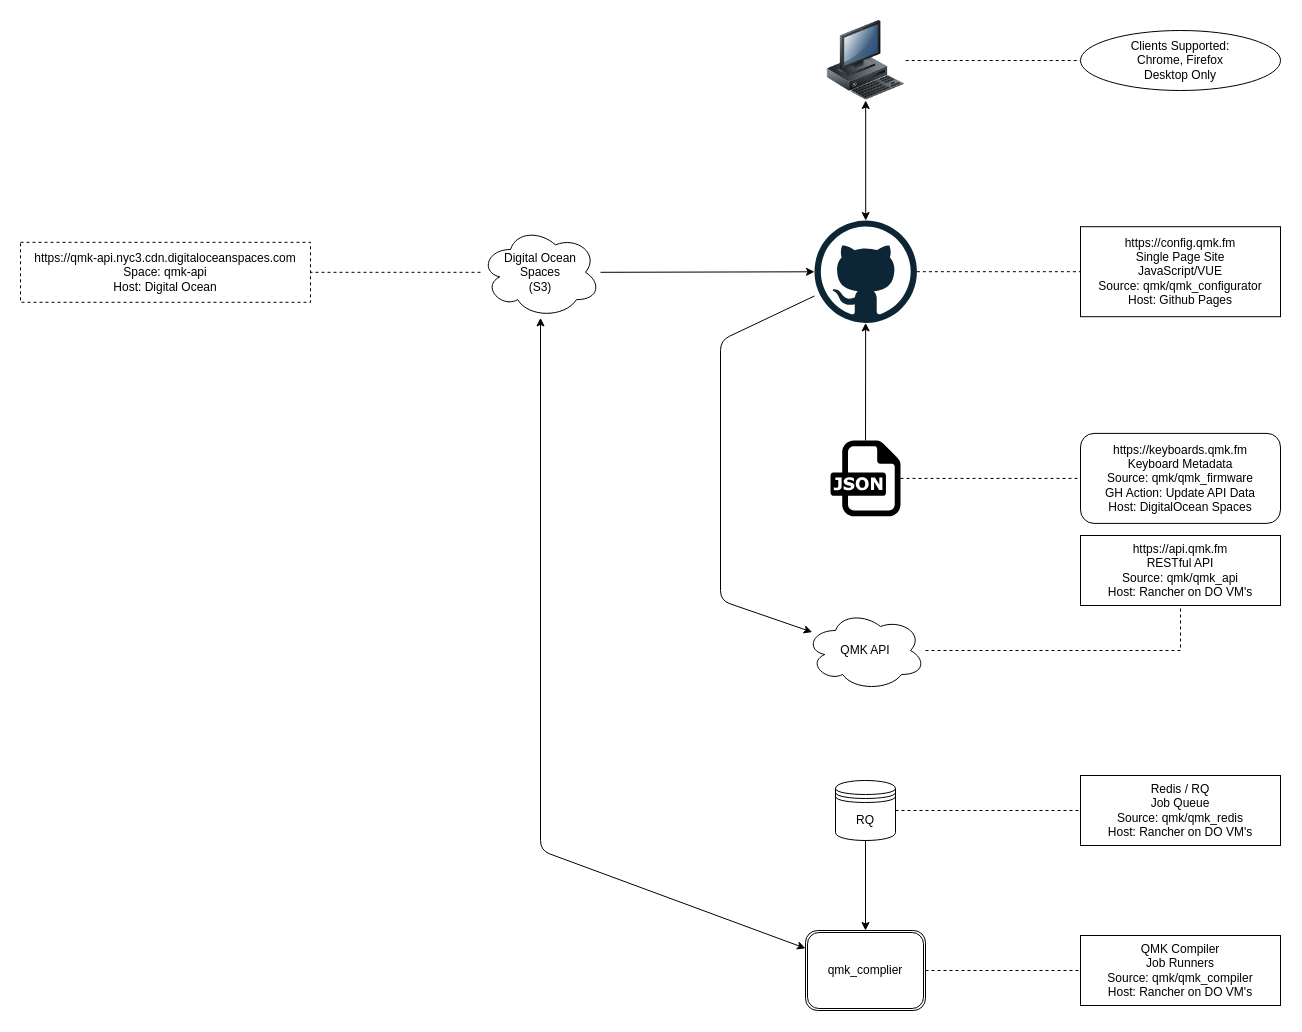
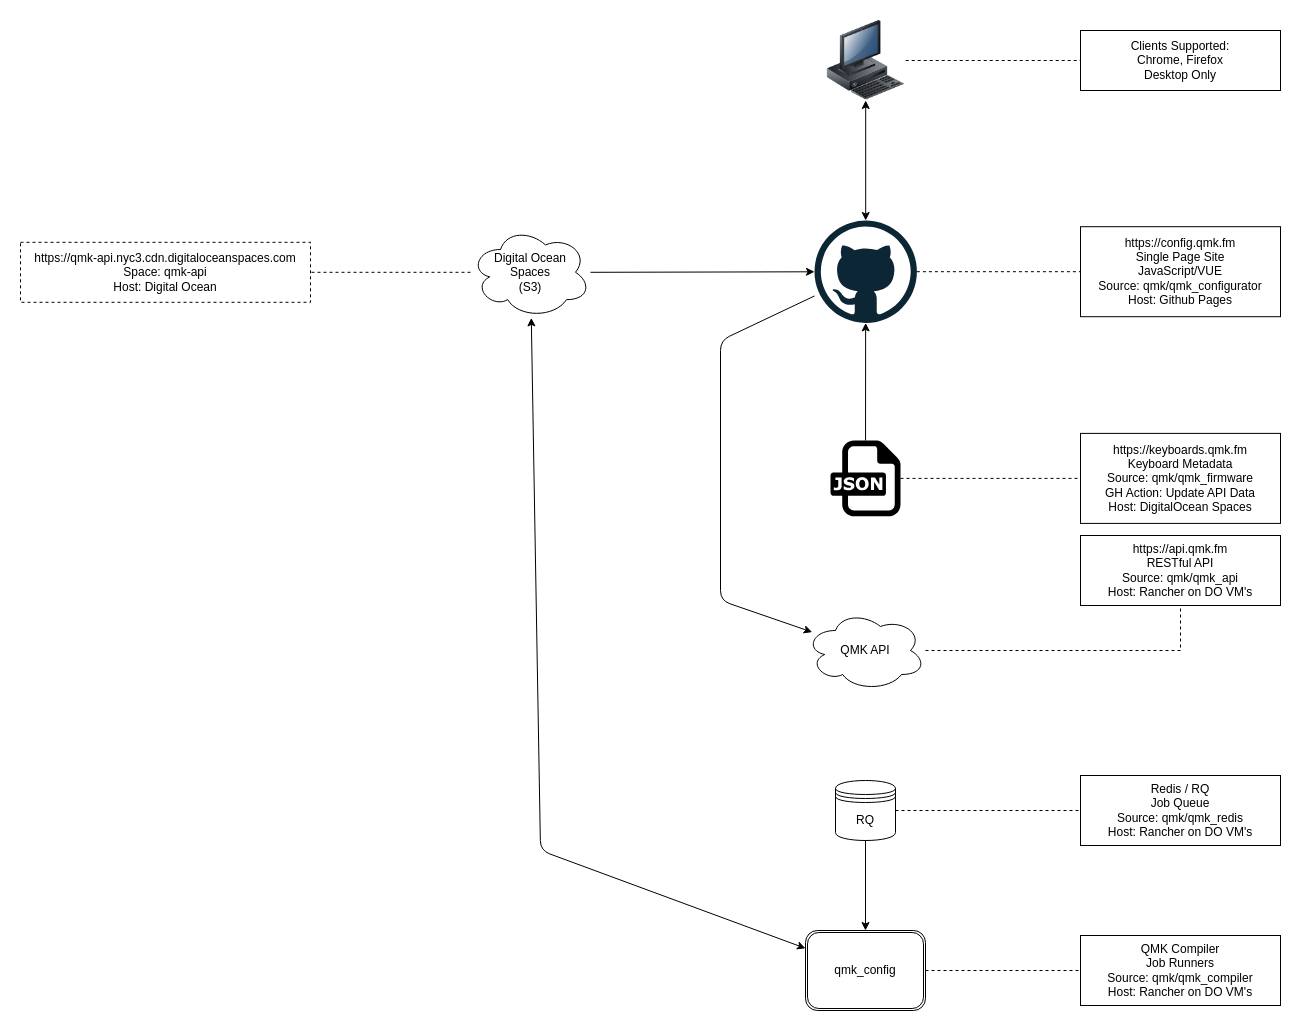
node "Clients Supported: Chrome, Firefox Desktop Only": shape ellipse -> rectangle
node "Digital Ocean Spaces (S3)": moved (541, 272) -> (531, 272)
node "https://keyboards.qmk.fm Keyboard Metadata Source: qmk/qmk_firmware GH Action: Update API Data Host: DigitalOcean Spaces": shape rounded rectangle -> rectangle
node "qmk_complier": label "qmk_complier" -> "qmk_config"
